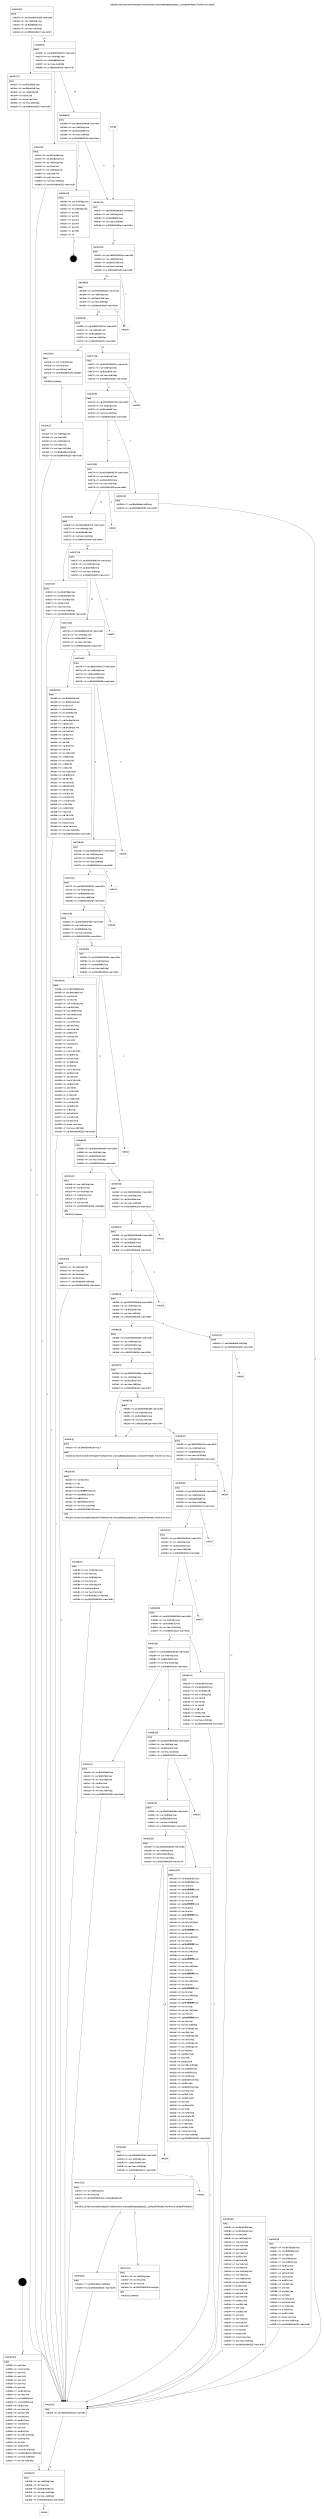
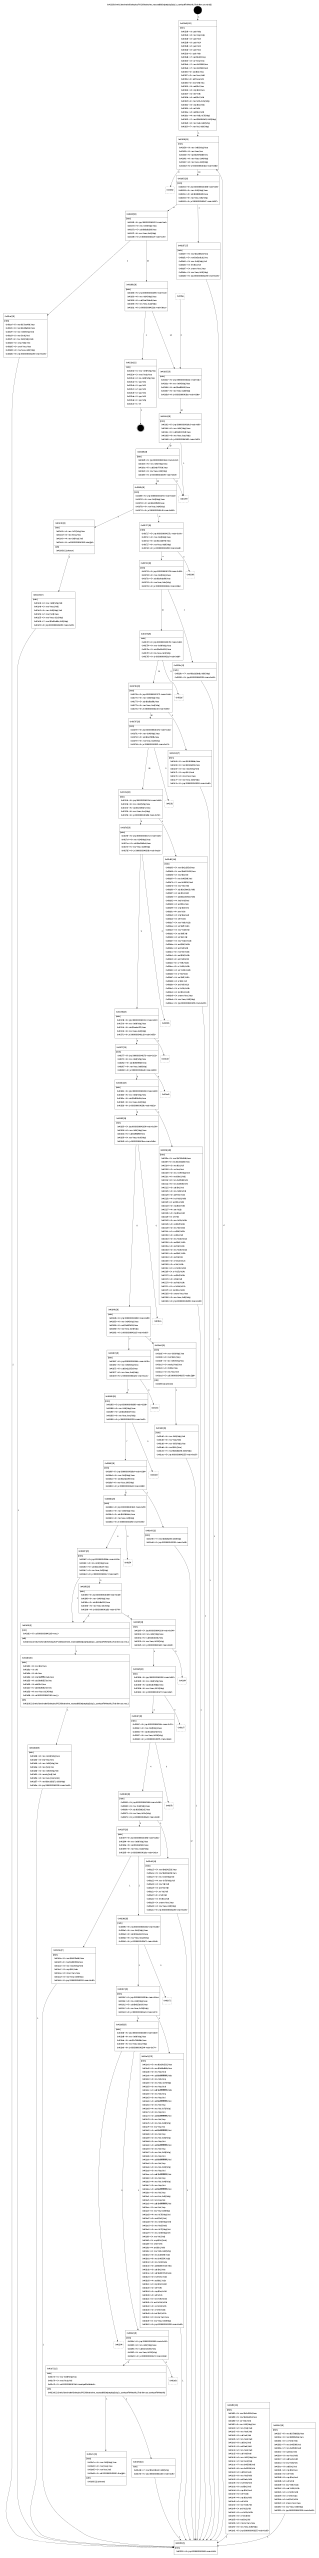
edge "0x401636 [29]" -> "0x401653 [28]": added, label "18"
edge "0x401e66 [12]" -> "0x401f54": now "0x4018bb [28]" -> "0x401f54"
